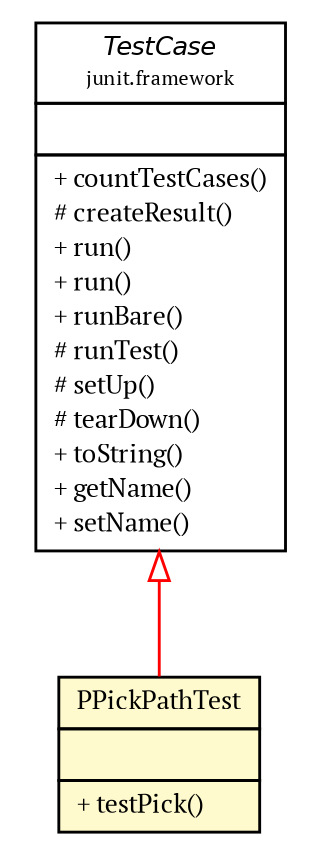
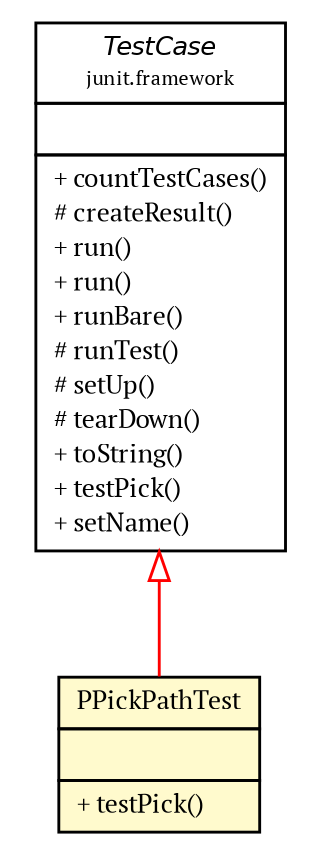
node "TestCase": text "+ getName()" -> "+ testPick()"
